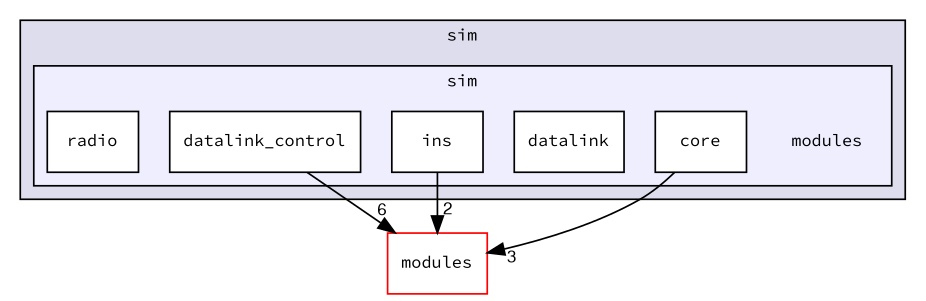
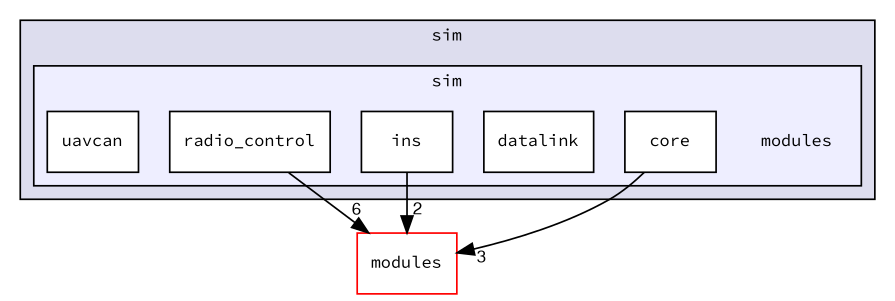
node "radio": label "radio" -> "uavcan"
node "datalink_control": label "datalink_control" -> "radio_control"
